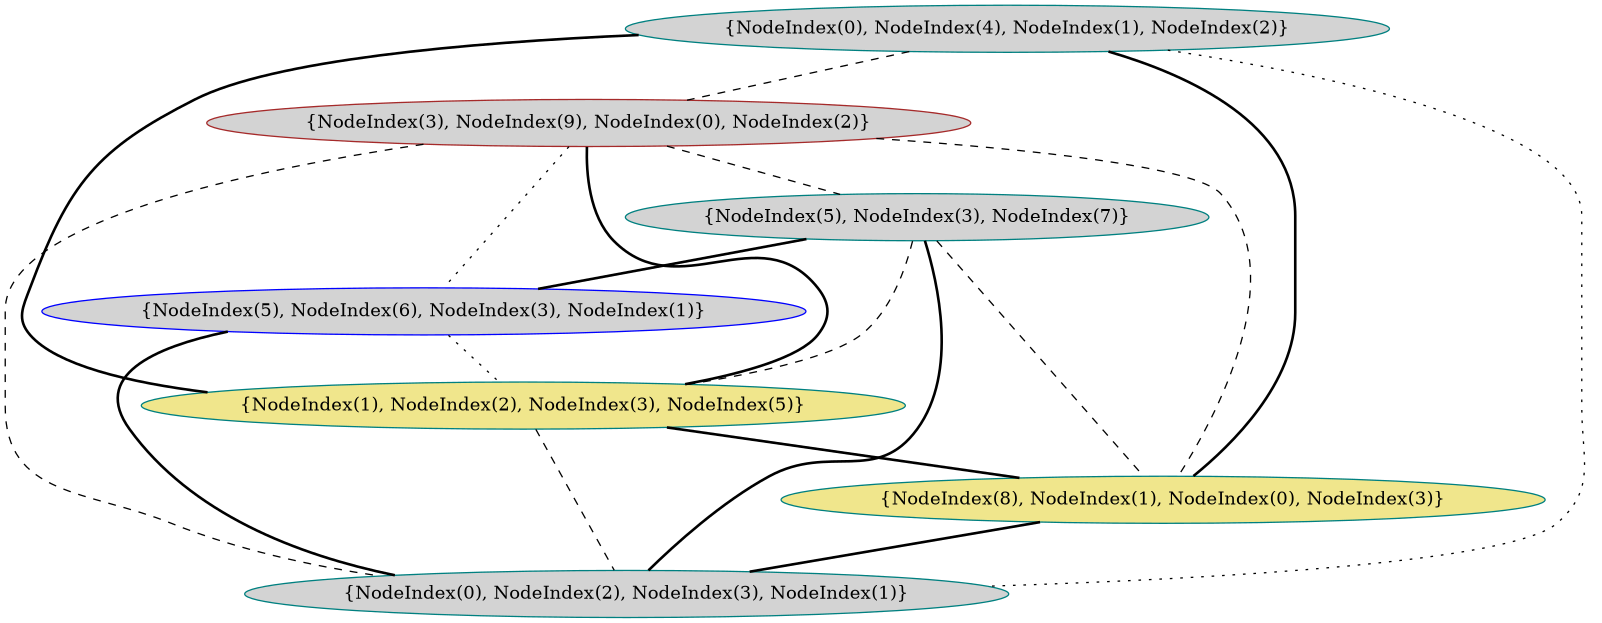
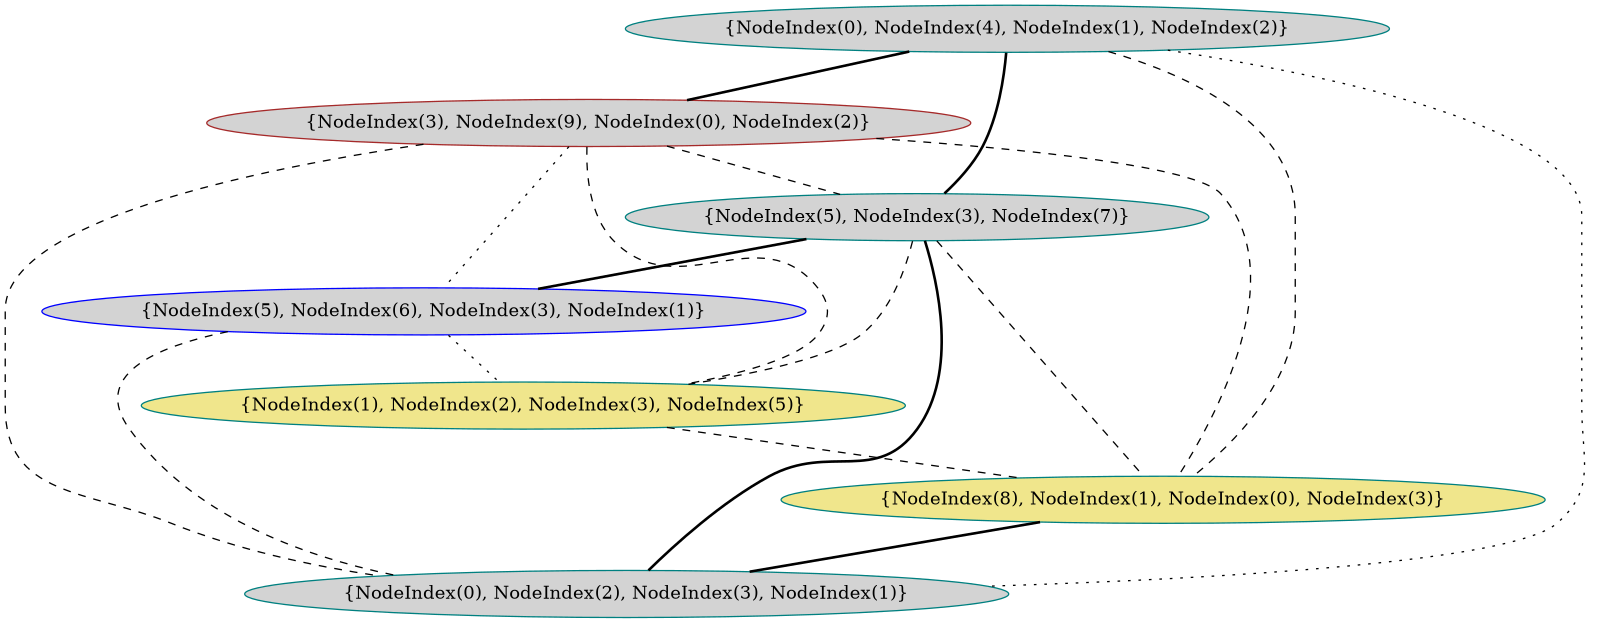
edge "{NodeIndex(0), NodeIndex(4), NodeIndex(1), NodeIndex(2)}" -- "{NodeIndex(3), NodeIndex(9), NodeIndex(0), NodeIndex(2)}": style dashed -> bold
edge "{NodeIndex(0), NodeIndex(4), NodeIndex(1), NodeIndex(2)}" -- "{NodeIndex(1), NodeIndex(2), NodeIndex(3), NodeIndex(5)}": now "{NodeIndex(0), NodeIndex(4), NodeIndex(1), NodeIndex(2)}" -- "{NodeIndex(5), NodeIndex(3), NodeIndex(7)}"
edge "{NodeIndex(0), NodeIndex(4), NodeIndex(1), NodeIndex(2)}" -- "{NodeIndex(8), NodeIndex(1), NodeIndex(0), NodeIndex(3)}": style bold -> dashed
edge "{NodeIndex(3), NodeIndex(9), NodeIndex(0), NodeIndex(2)}" -- "{NodeIndex(1), NodeIndex(2), NodeIndex(3), NodeIndex(5)}": style bold -> dashed
edge "{NodeIndex(1), NodeIndex(2), NodeIndex(3), NodeIndex(5)}" -- "{NodeIndex(8), NodeIndex(1), NodeIndex(0), NodeIndex(3)}": style bold -> dashed
edge "{NodeIndex(5), NodeIndex(6), NodeIndex(3), NodeIndex(1)}" -- "{NodeIndex(0), NodeIndex(2), NodeIndex(3), NodeIndex(1)}": style bold -> dashed
edge "{NodeIndex(1), NodeIndex(2), NodeIndex(3), NodeIndex(5)}" -- "{NodeIndex(0), NodeIndex(2), NodeIndex(3), NodeIndex(1)}": removed
